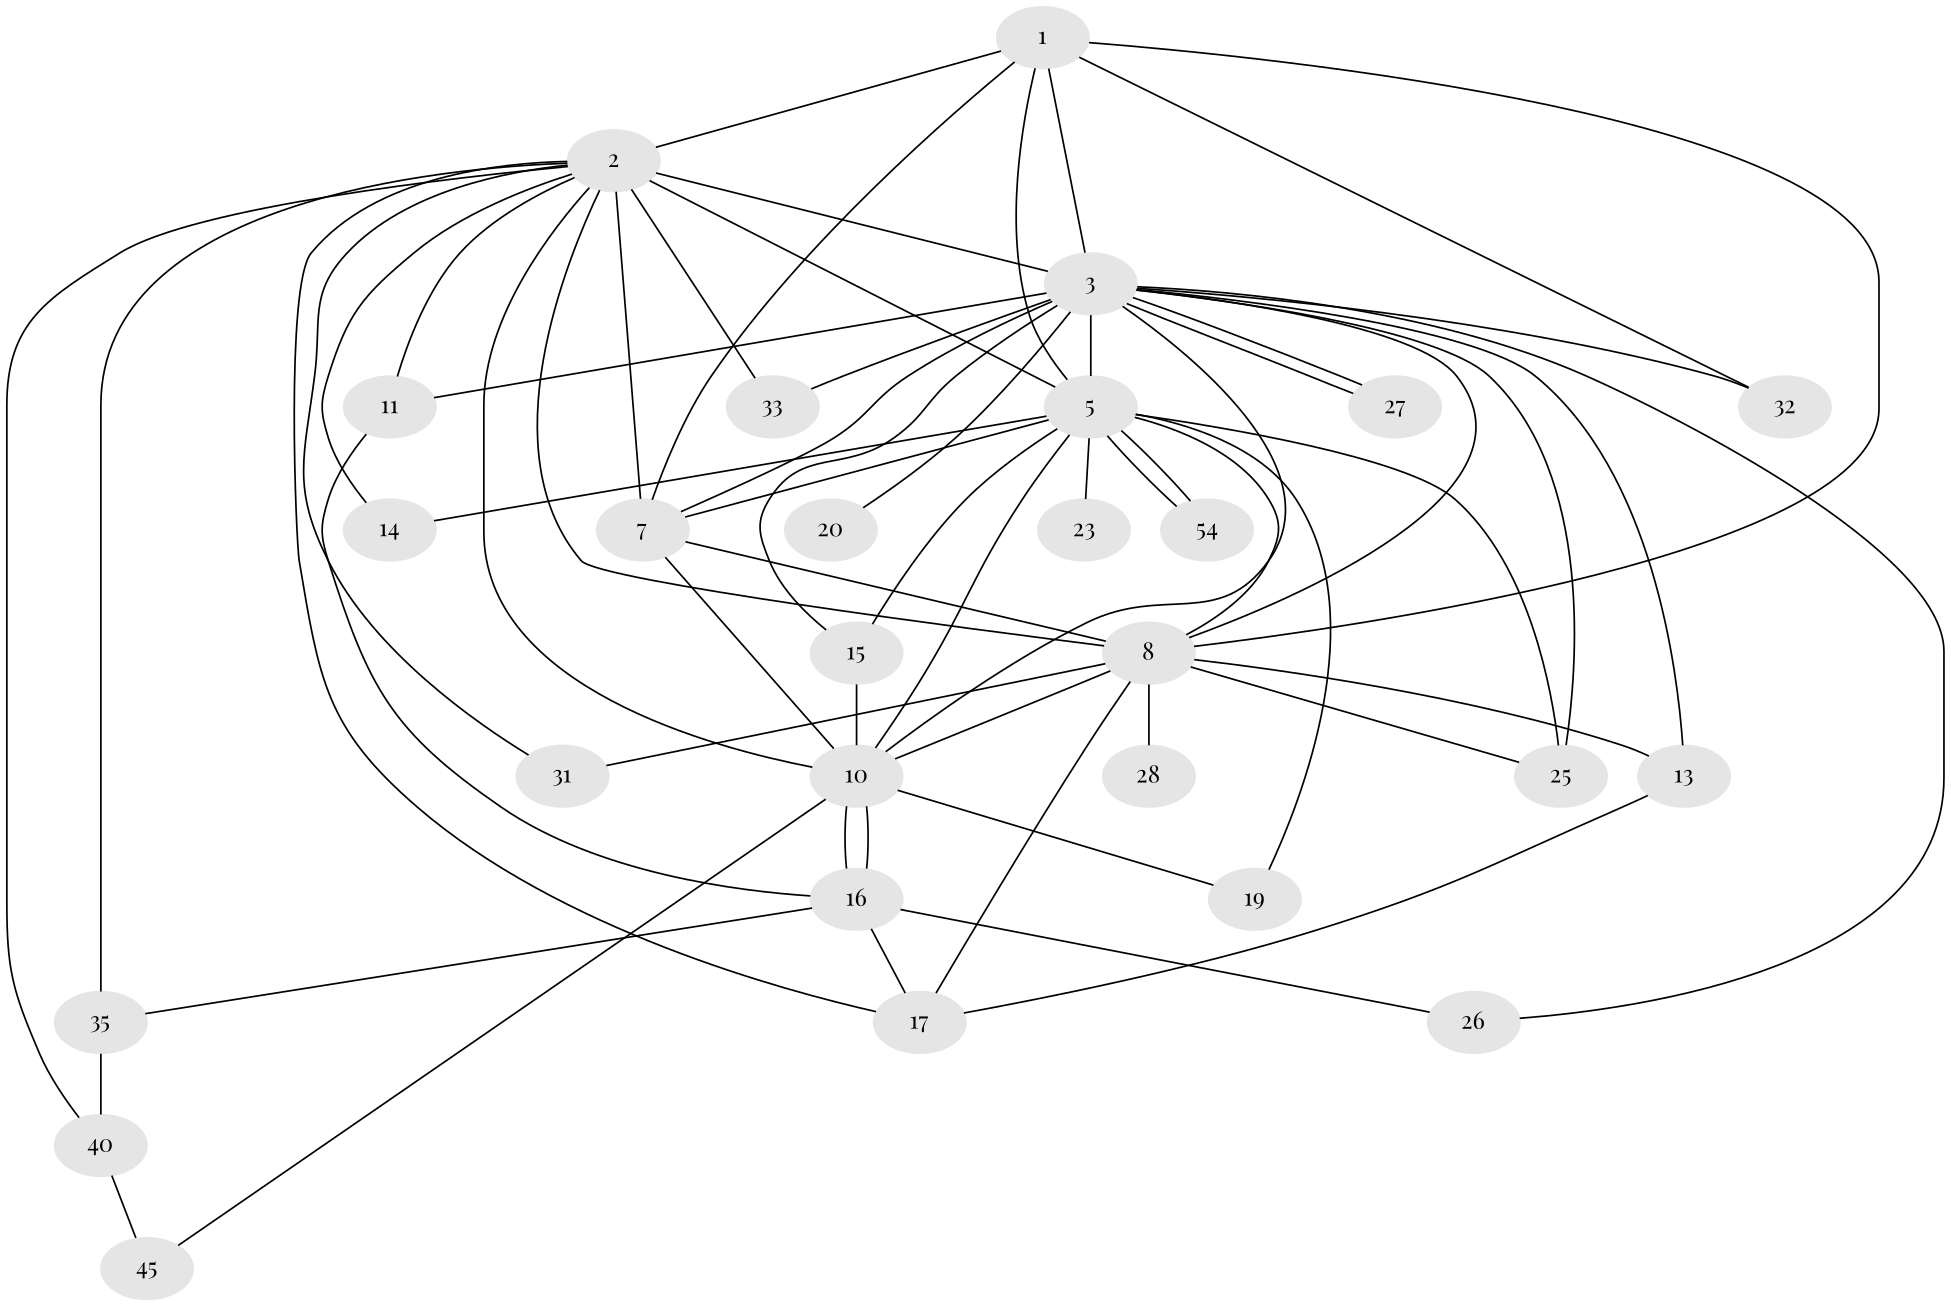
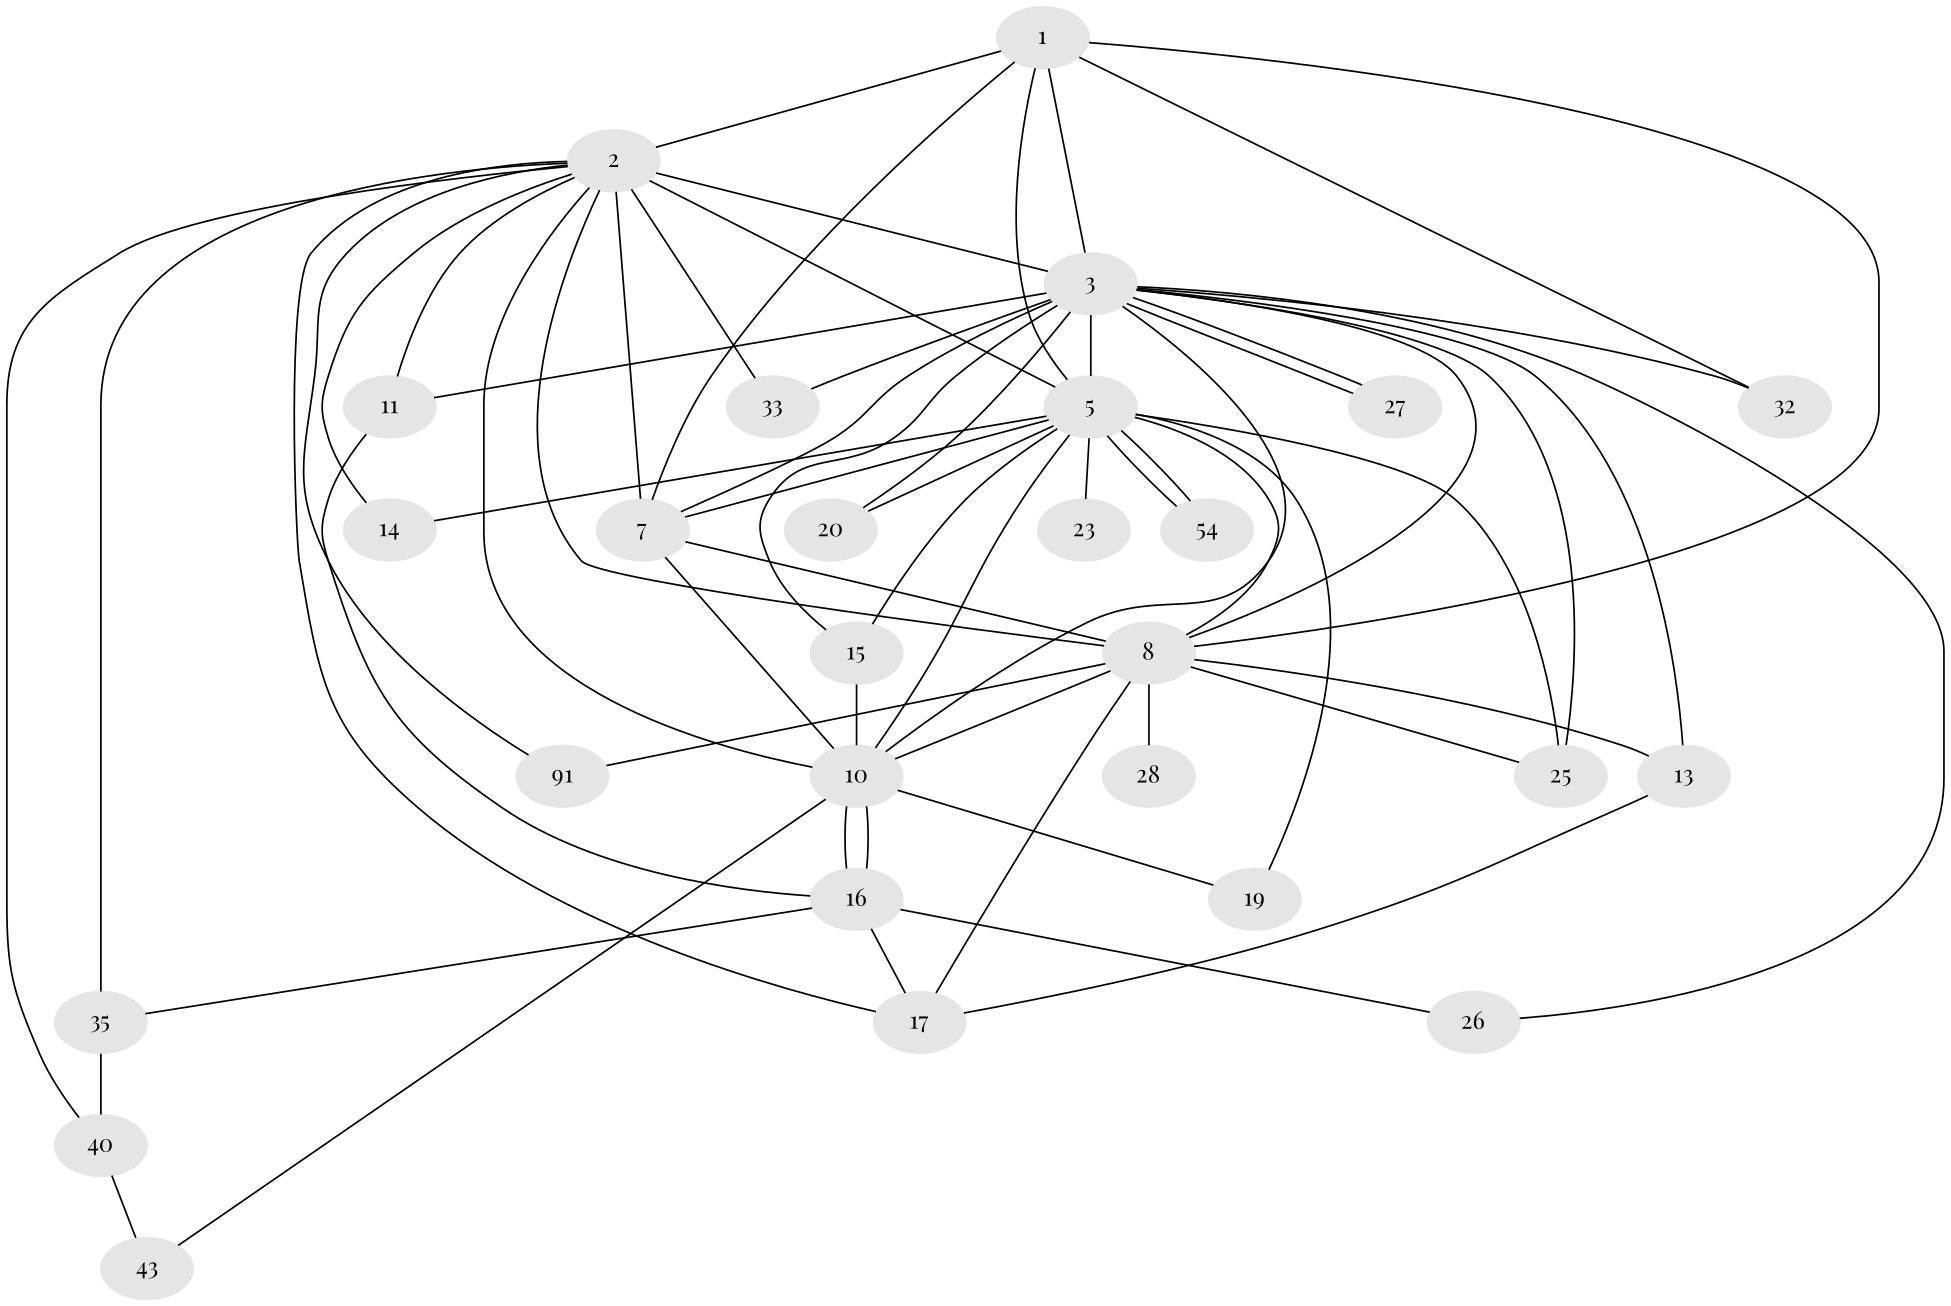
edge "5" -- "20": added
node "31": label "31" -> "91"
node "45": label "45" -> "43"
